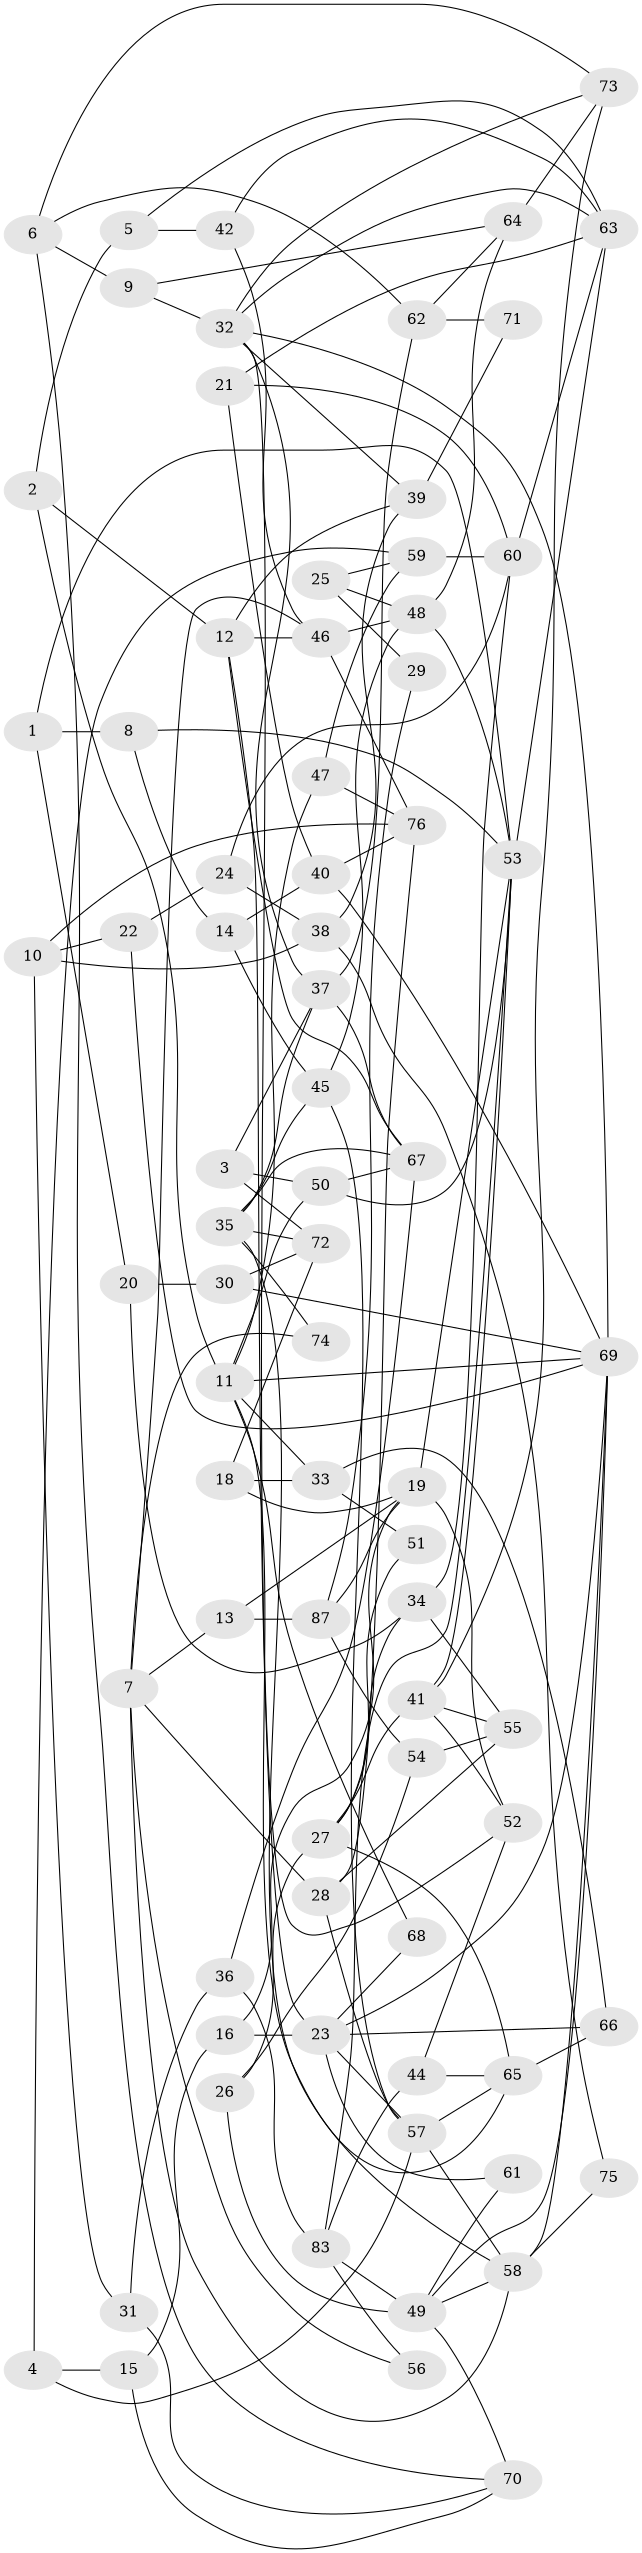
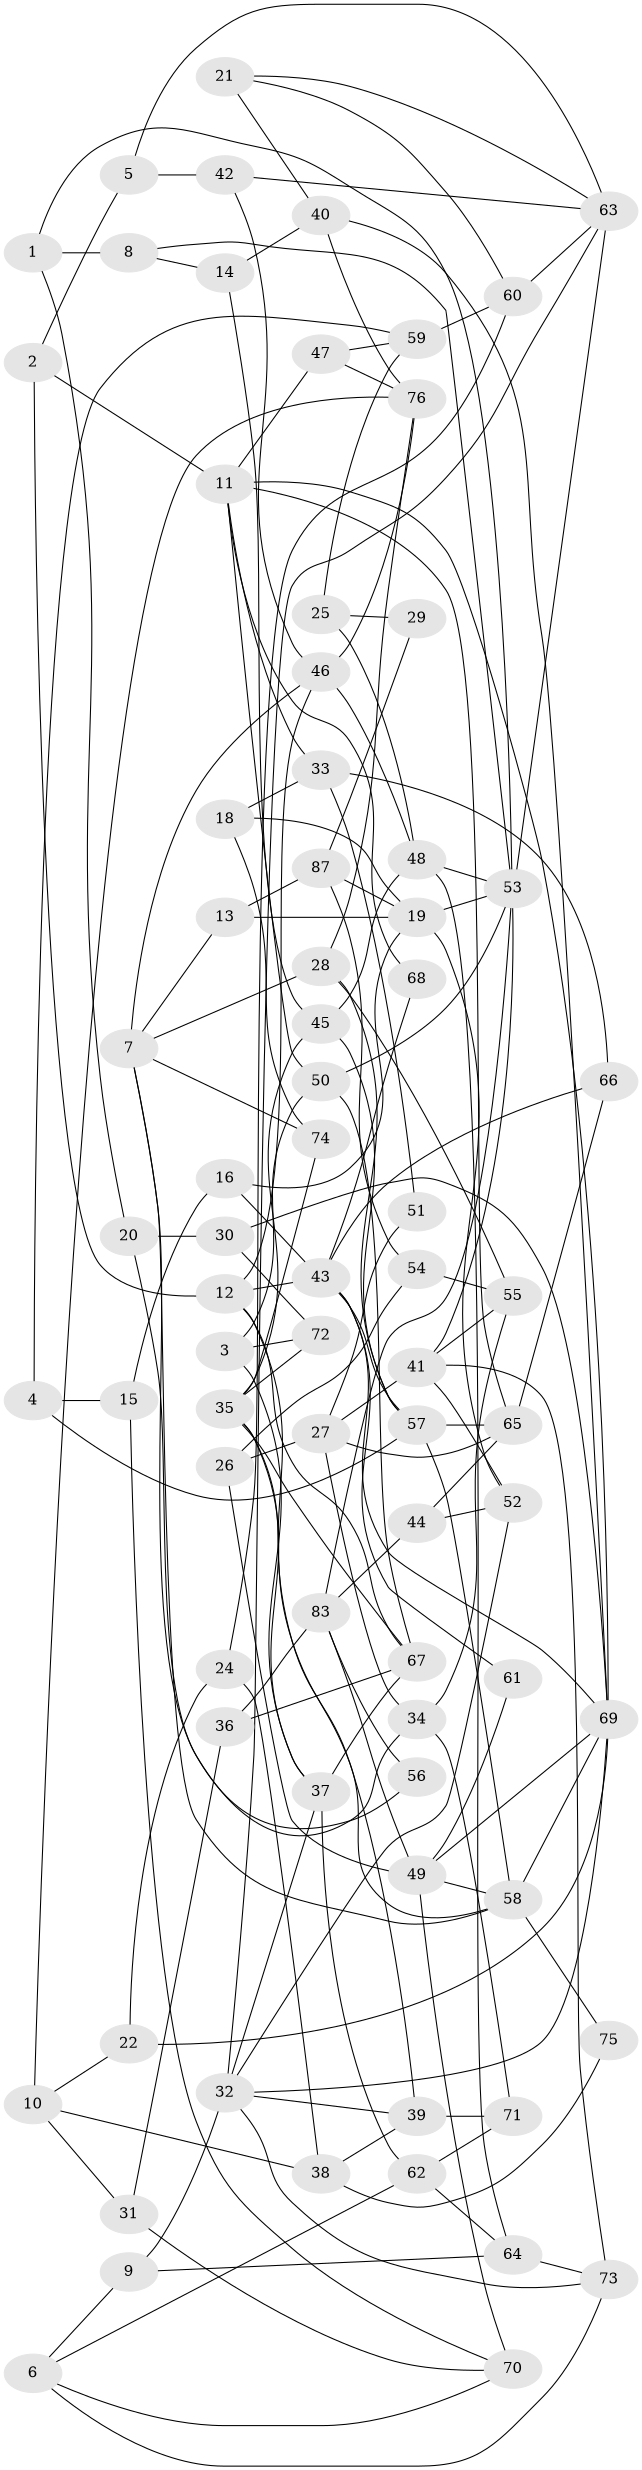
edge "60" -- "34": now "71" -- "34"
edge "72" -- "18": now "74" -- "18"
node "23": label "23" -> "43"
